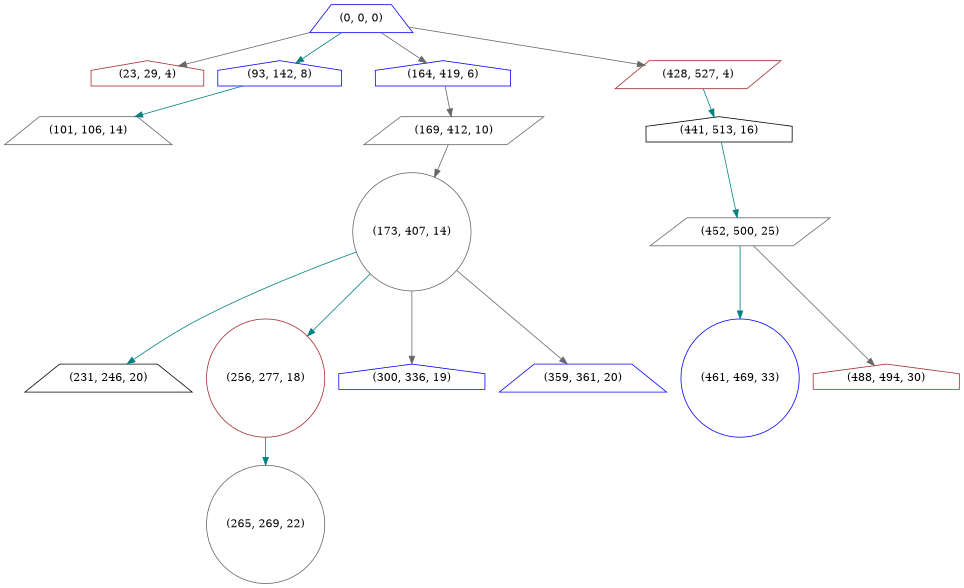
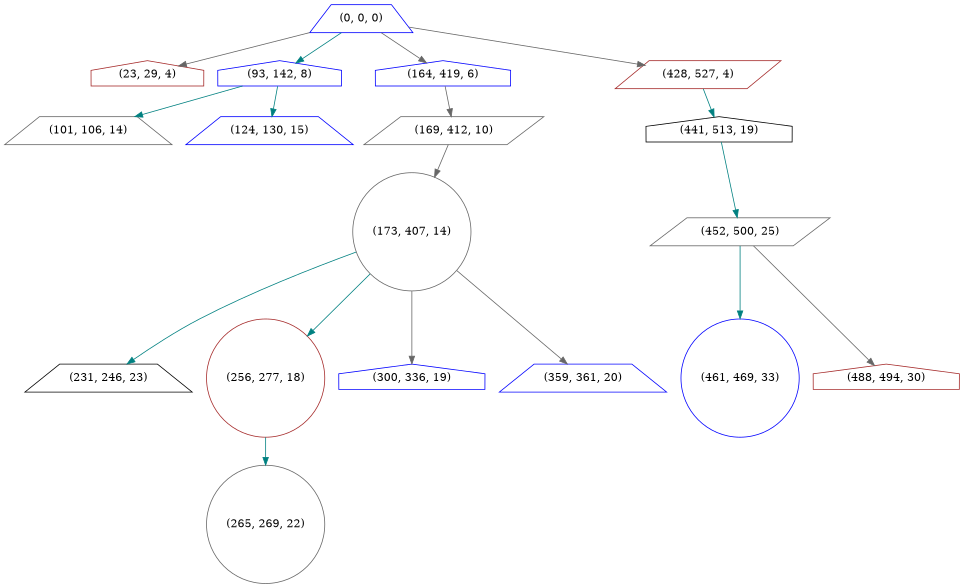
node "(124, 130, 15)": added
node "(441, 513, 16)": label "(441, 513, 16)" -> "(441, 513, 19)"
node "(231, 246, 20)": label "(231, 246, 20)" -> "(231, 246, 23)"
